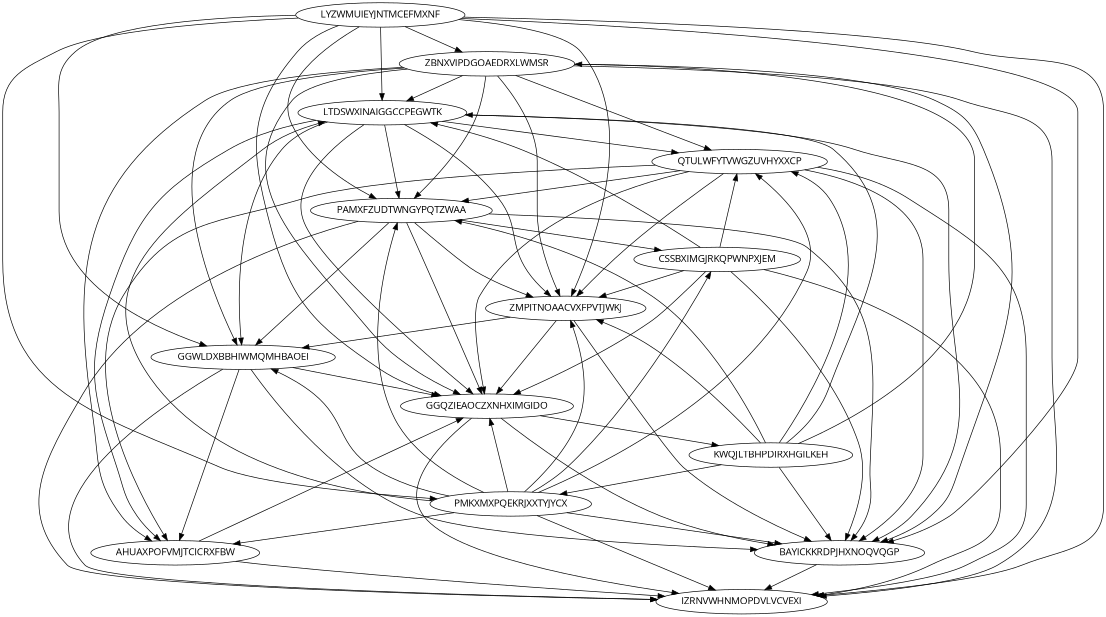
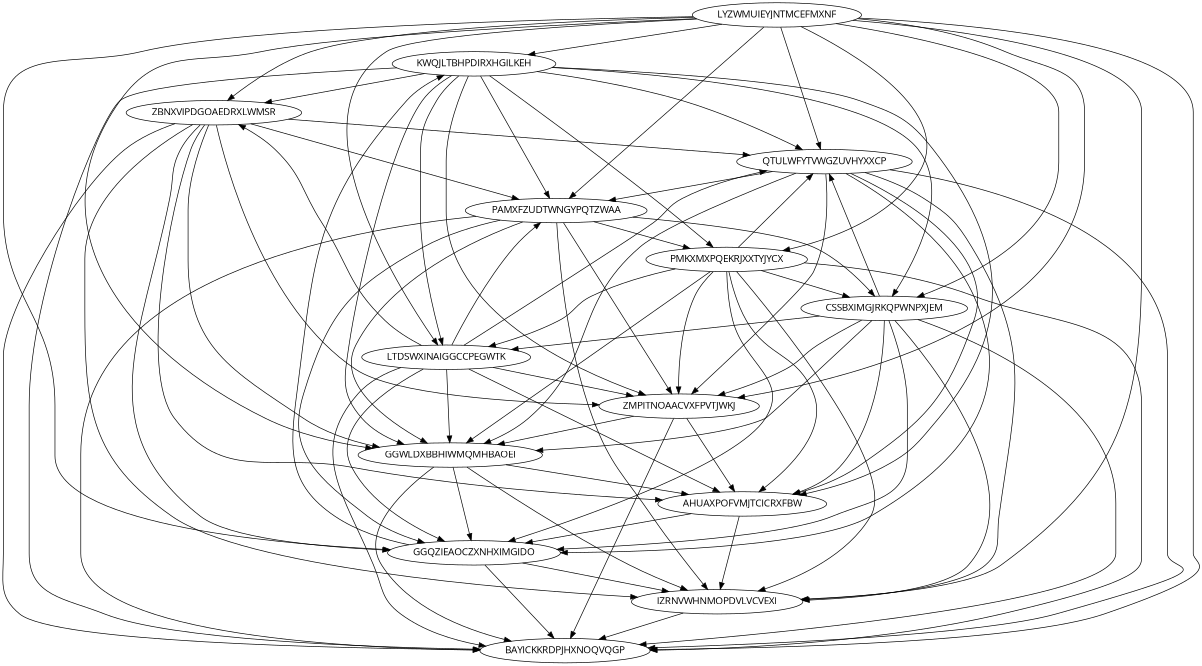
edge "LYZWMUIEYJNTMCEFMXNF" -> "KWQJLTBHPDIRXHGILKEH": added
edge "LYZWMUIEYJNTMCEFMXNF" -> "QTULWFYTVWGZUVHYXXCP": added
edge "ZBNXVIPDGOAEDRXLWMSR" -> "LTDSWXINAIGGCCPEGWTK": reversed
edge "KWQJLTBHPDIRXHGILKEH" -> "CSSBXIMGJRKQPWNPXJEM": added
edge "LYZWMUIEYJNTMCEFMXNF" -> "CSSBXIMGJRKQPWNPXJEM": added
edge "KWQJLTBHPDIRXHGILKEH" -> "AHUAXPOFVMJTCICRXFBW": added
edge "KWQJLTBHPDIRXHGILKEH" -> "GGWLDXBBHIWMQMHBAOEI": added
edge "QTULWFYTVWGZUVHYXXCP" -> "GGWLDXBBHIWMQMHBAOEI": added
edge "ZMPITNOAACVXFPVTJWKJ" -> "GGQZIEAOCZXNHXIMGIDO": now "ZMPITNOAACVXFPVTJWKJ" -> "AHUAXPOFVMJTCICRXFBW"
edge "PMKXMXPQEKRJXXTYJYCX" -> "PAMXFZUDTWNGYPQTZWAA": reversed
edge "CSSBXIMGJRKQPWNPXJEM" -> "AHUAXPOFVMJTCICRXFBW": added
edge "CSSBXIMGJRKQPWNPXJEM" -> "GGWLDXBBHIWMQMHBAOEI": added
edge "BAYICKKRDPJHXNOQVQGP" -> "IZRNVWHNMOPDVLVCVEXI": reversed
